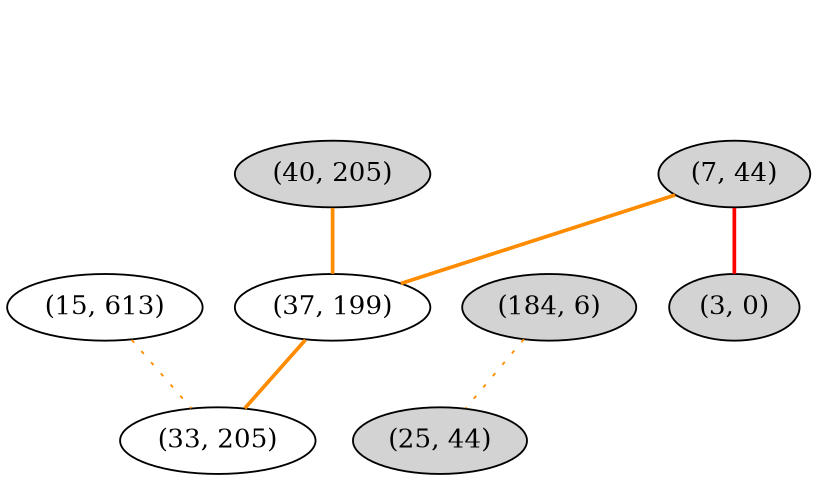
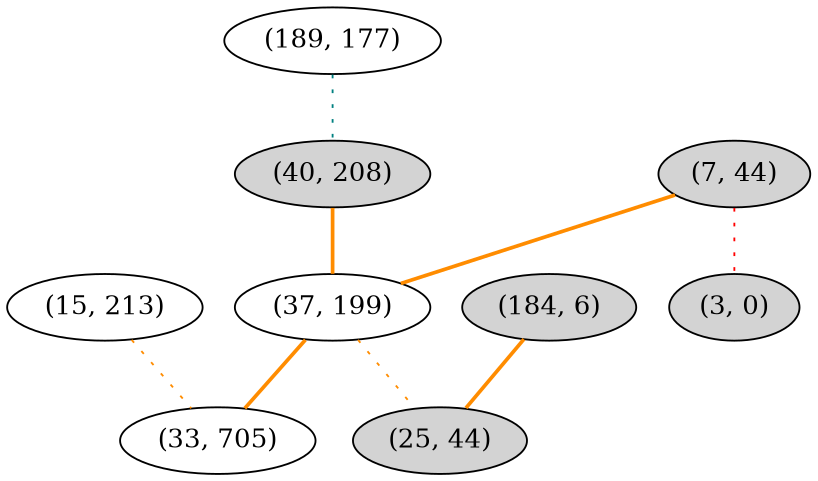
node "(189, 177)": added
node "(40, 205)": label "(40, 205)" -> "(40, 208)"
edge "(7, 44)" -- "(3, 0)": style bold -> dotted
node "(15, 613)": label "(15, 613)" -> "(15, 213)"
edge "(37, 199)" -- "(25, 44)": added
edge "(184, 6)" -- "(25, 44)": style dotted -> bold
node "(33, 205)": label "(33, 205)" -> "(33, 705)"
